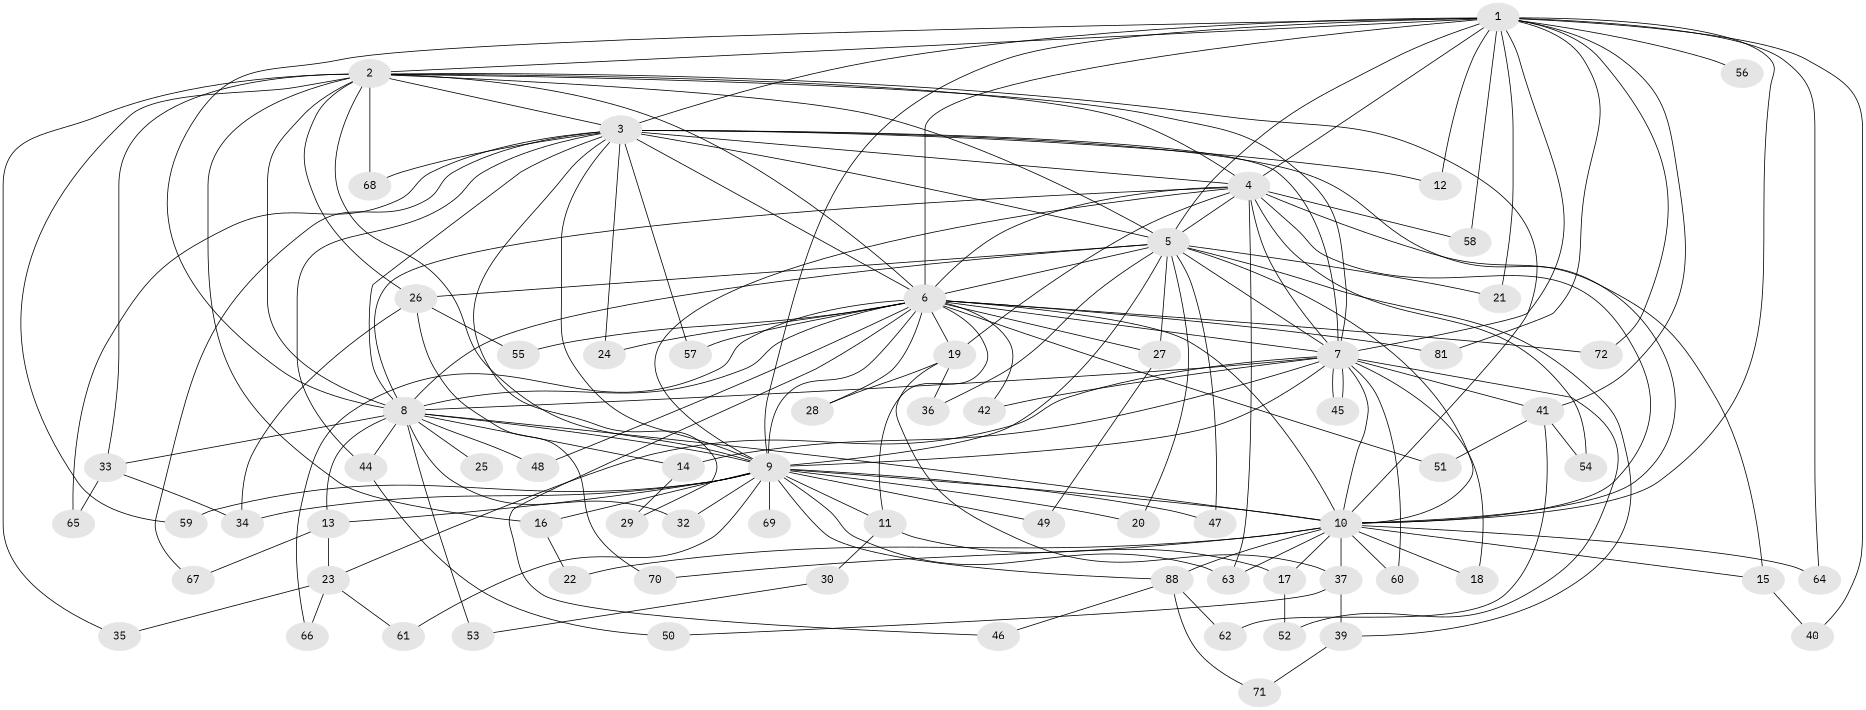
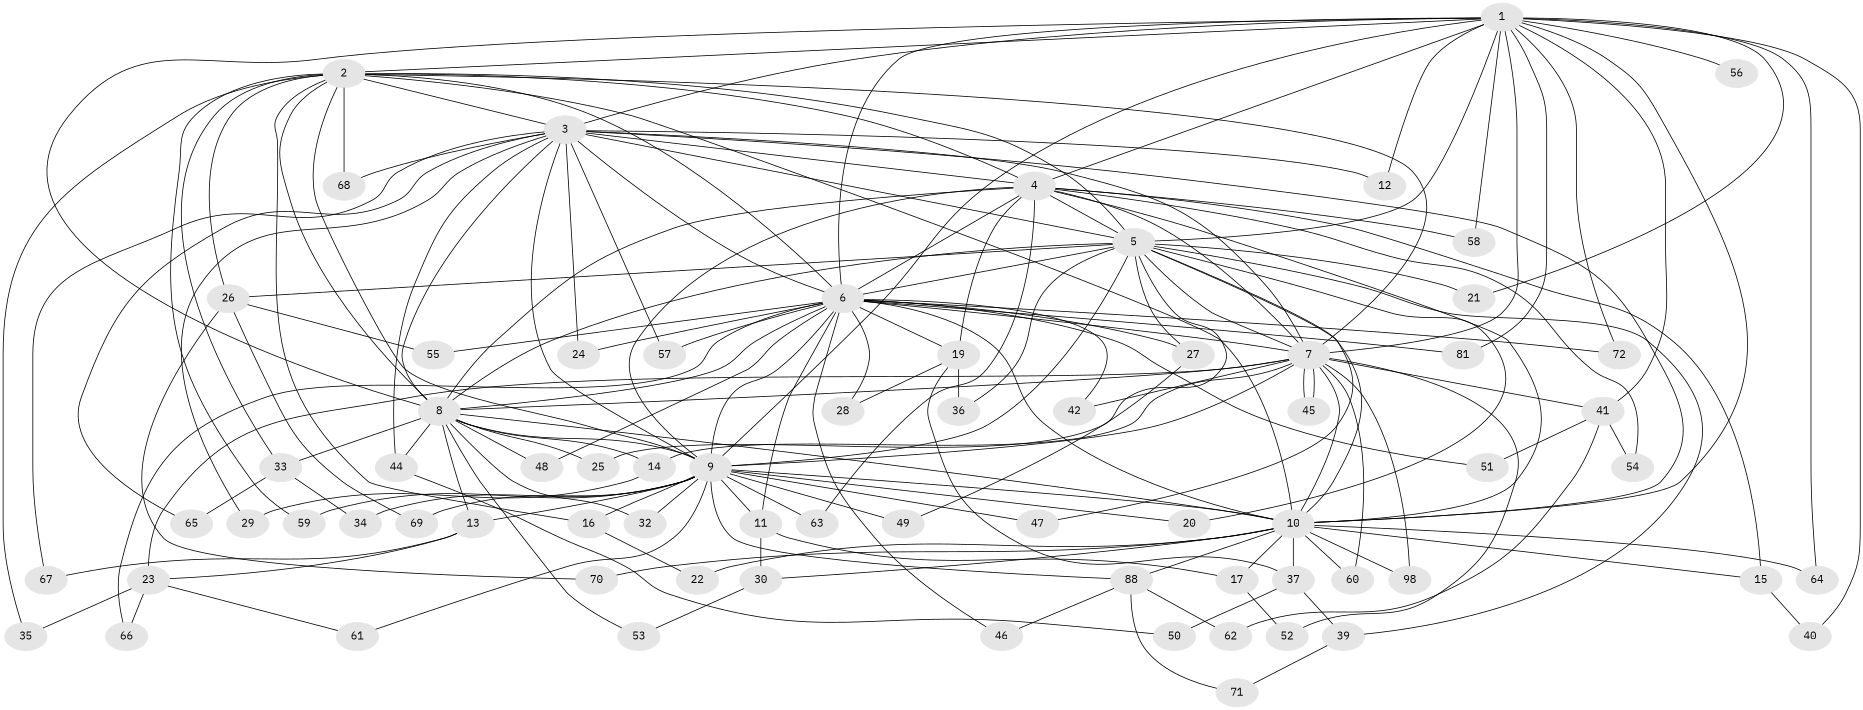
edge "26" -- "34": now "26" -- "69"
edge "5" -- "25": added
edge "10" -- "63": now "10" -- "30"
node "18": label "18" -> "98"
